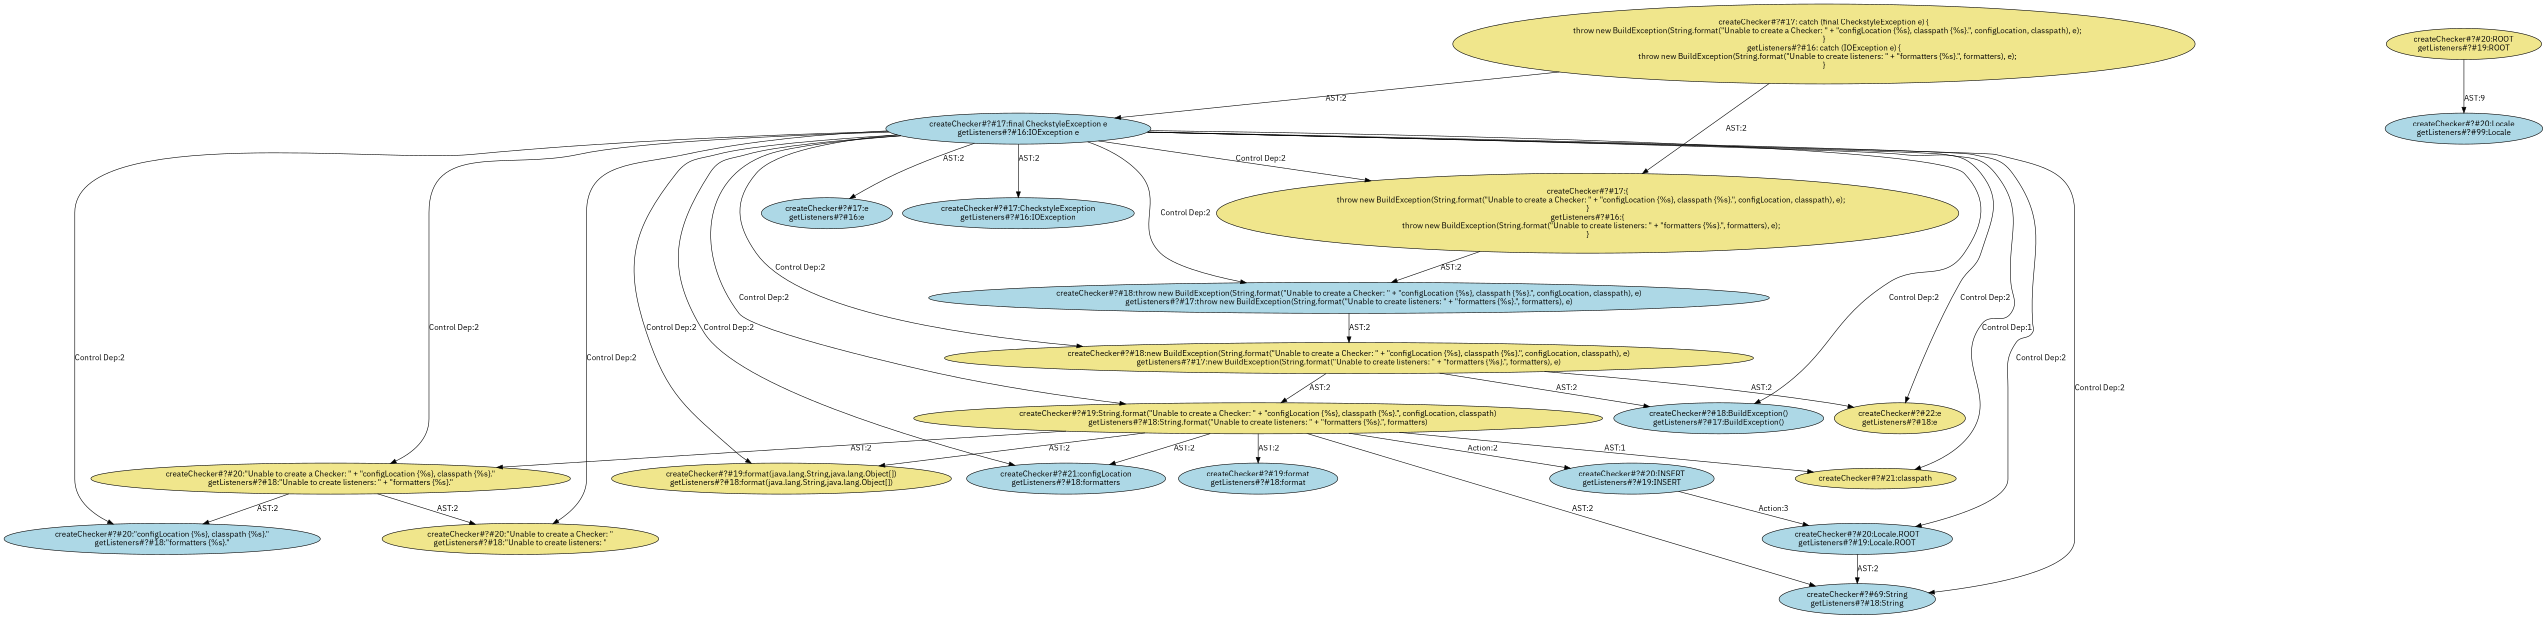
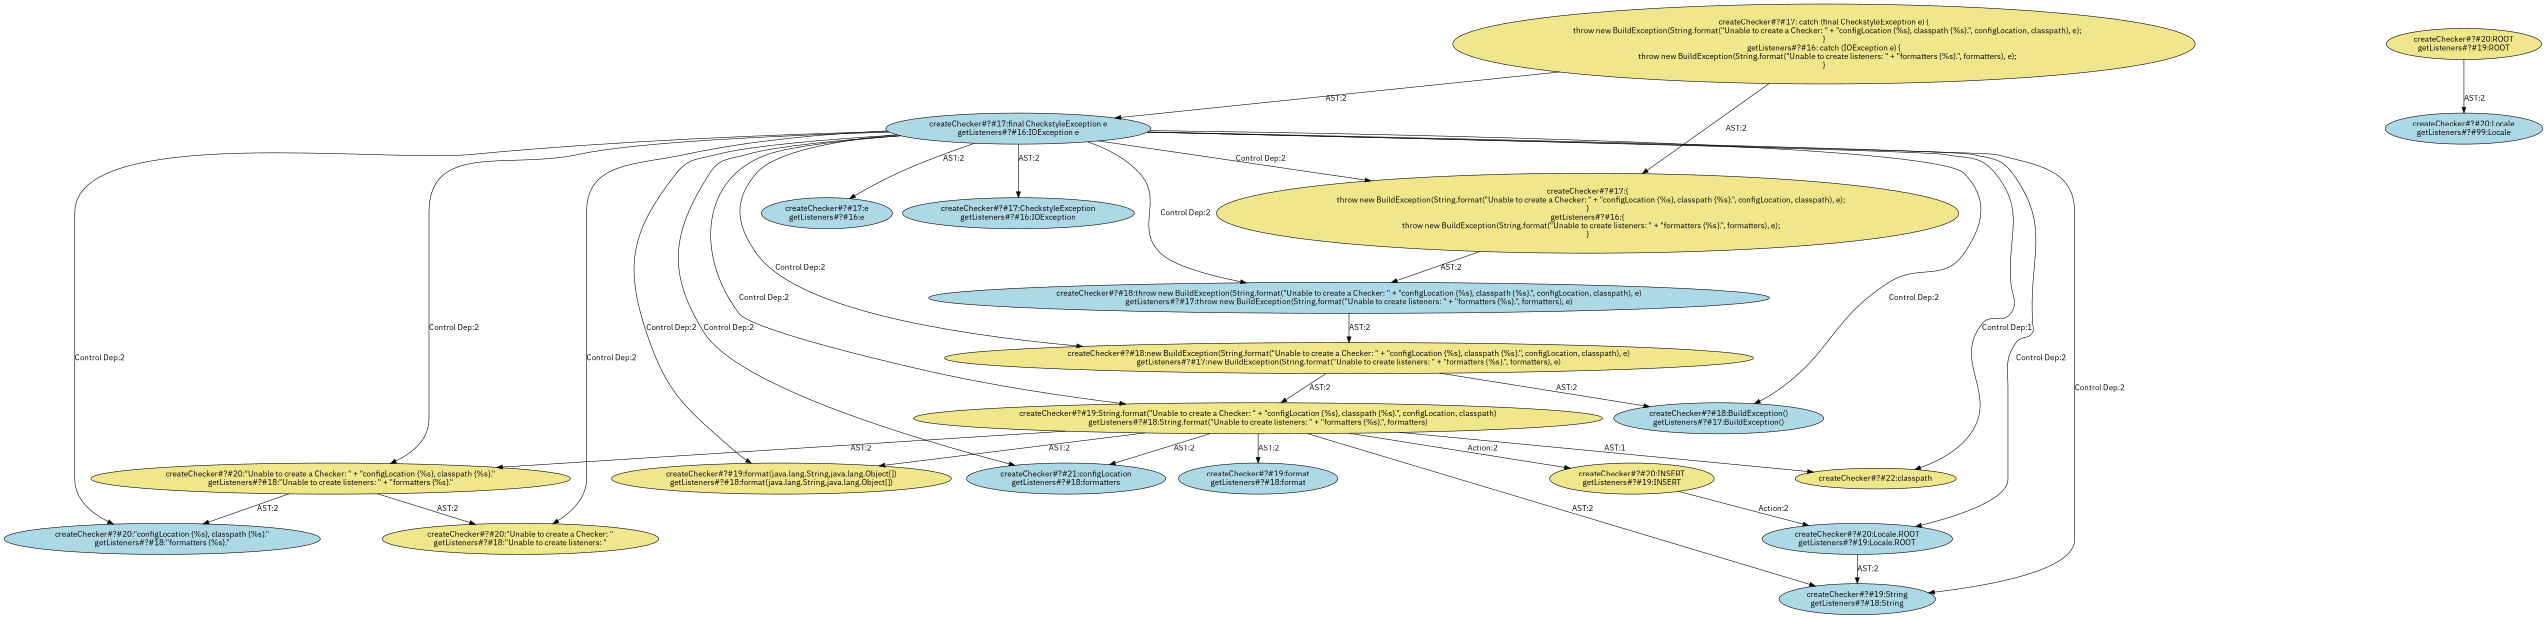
edge "createChecker#?#20:ROOT getListeners#?#19:ROOT" -> "createChecker#?#20:Locale getListeners#?#99:Locale": label "AST:9" -> "AST:2"
node "createChecker#?#22:e getListeners#?#18:e": removed
node "createChecker#?#20:INSERT getListeners#?#19:INSERT": fillcolor lightblue -> khaki
node "createChecker#?#21:classpath": label "createChecker#?#21:classpath" -> "createChecker#?#22:classpath"
edge "createChecker#?#20:INSERT getListeners#?#19:INSERT" -> "createChecker#?#20:Locale.ROOT getListeners#?#19:Locale.ROOT": label "Action:3" -> "Action:2"
node "createChecker#?#69:String getListeners#?#18:String": label "createChecker#?#69:String getListeners#?#18:String" -> "createChecker#?#19:String getListeners#?#18:String"
